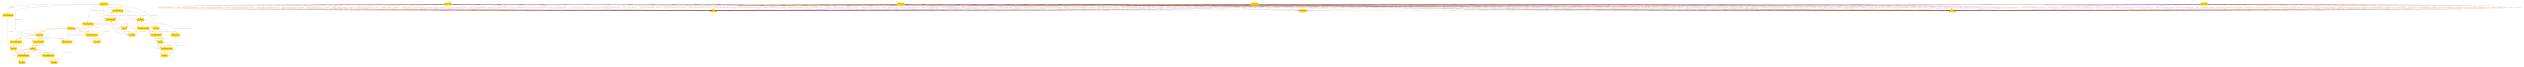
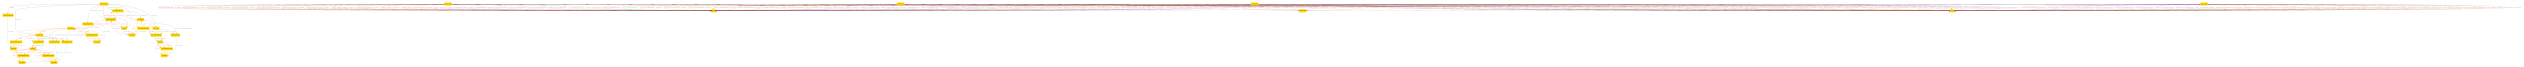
node "FormalParameter0": added
